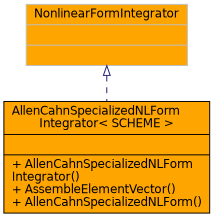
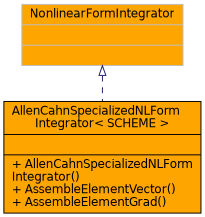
node "AllenCahnSpecializedNLForm": text "+ AllenCahnSpecializedNLForm()" -> "+ AssembleElementGrad()"
